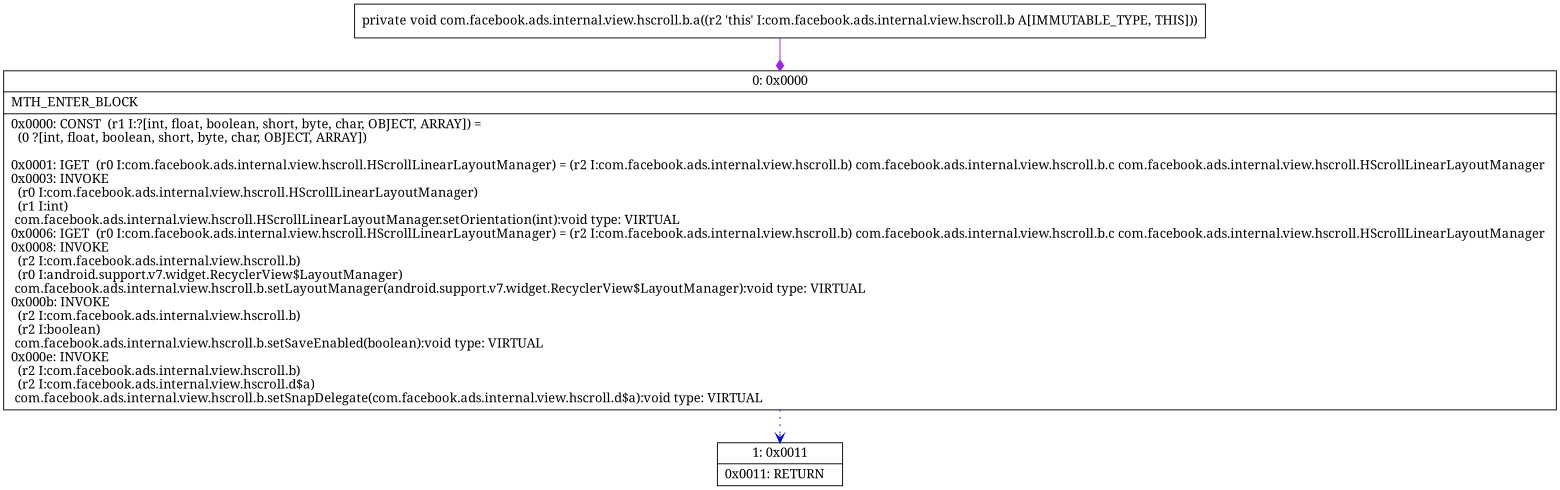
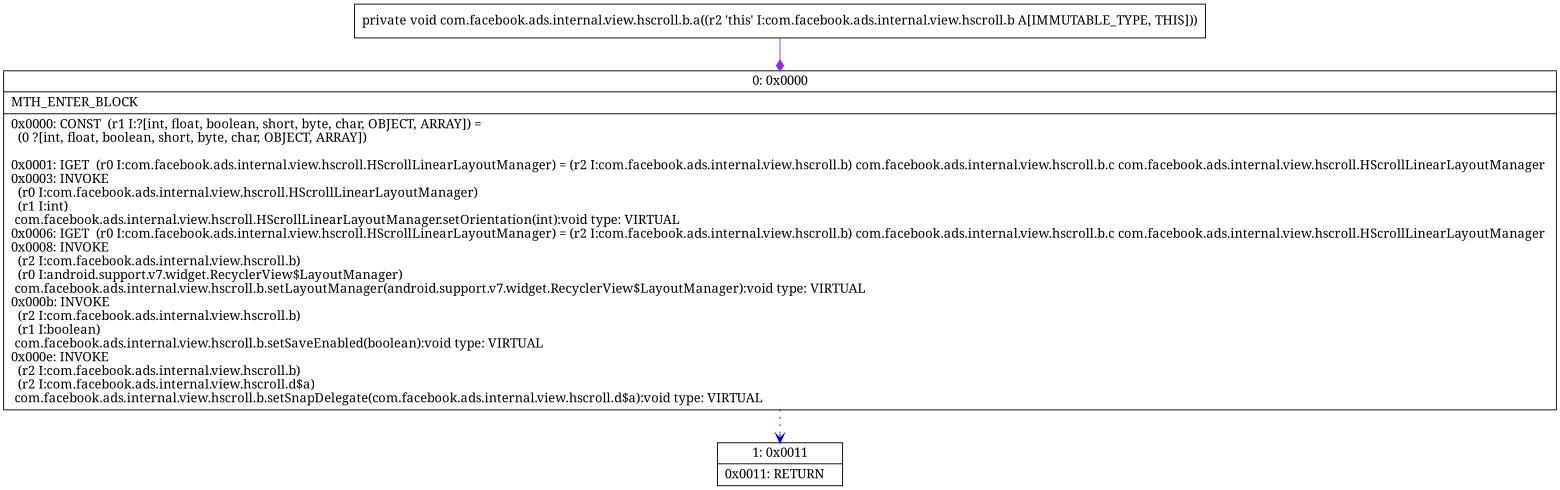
node "0: 0x0000": text "(r2 I:boolean)" -> "(r1 I:boolean)"
